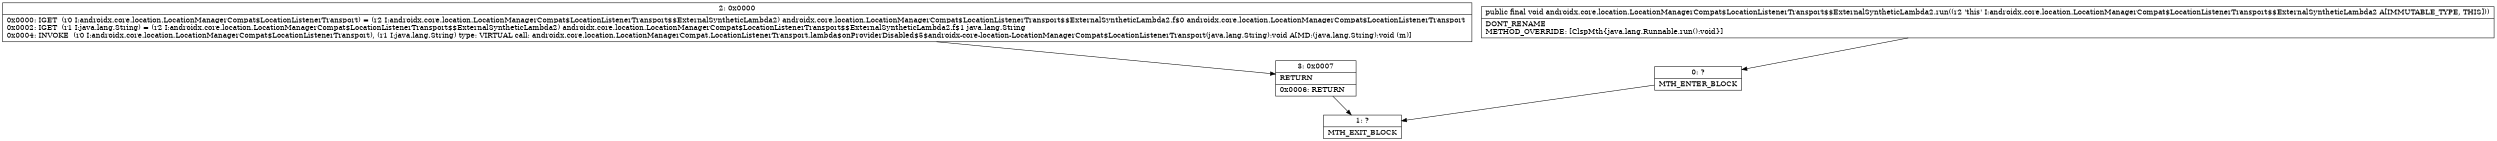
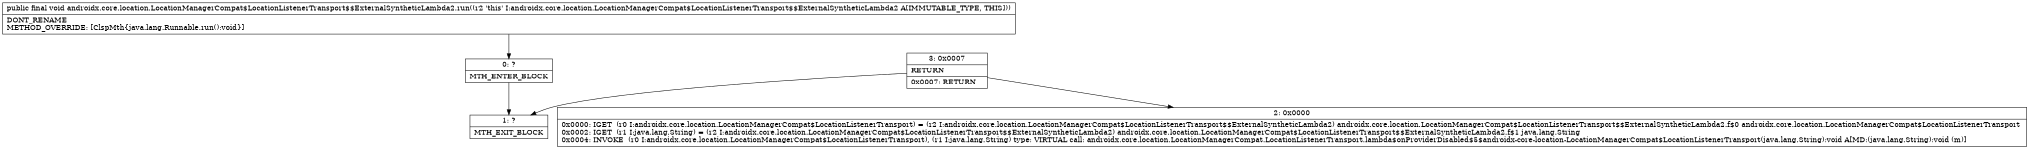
edge "2: 0x0000" -> "3: 0x0007": reversed
node "3: 0x0007": text "0x0006: RETURN" -> "0x0007: RETURN"
